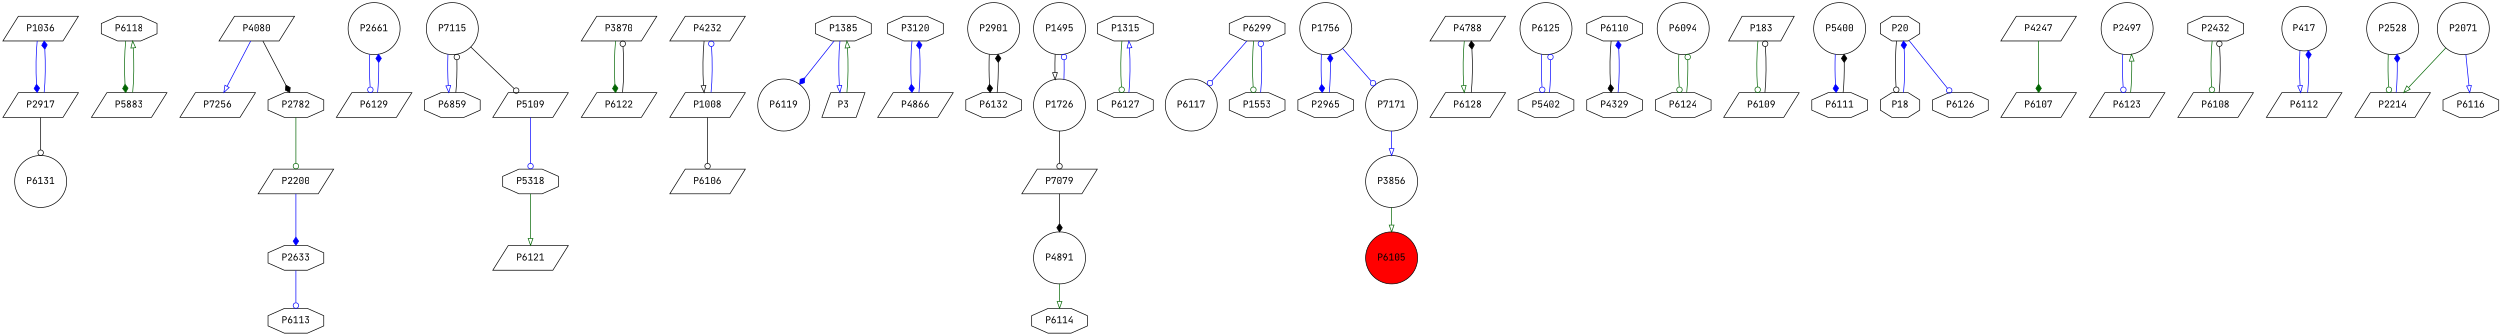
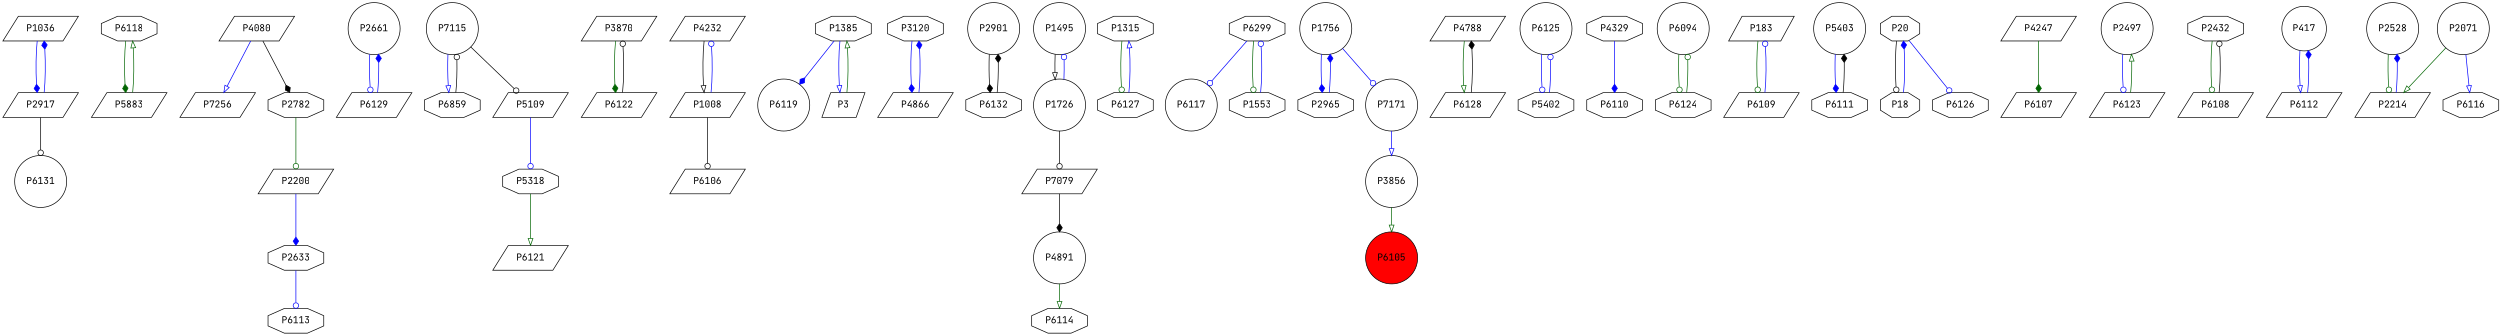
node "P5400": label "P5400" -> "P5403"
edge "P6110" -> "P4329": removed
edge "P6109" -> "P183": color black -> blue
